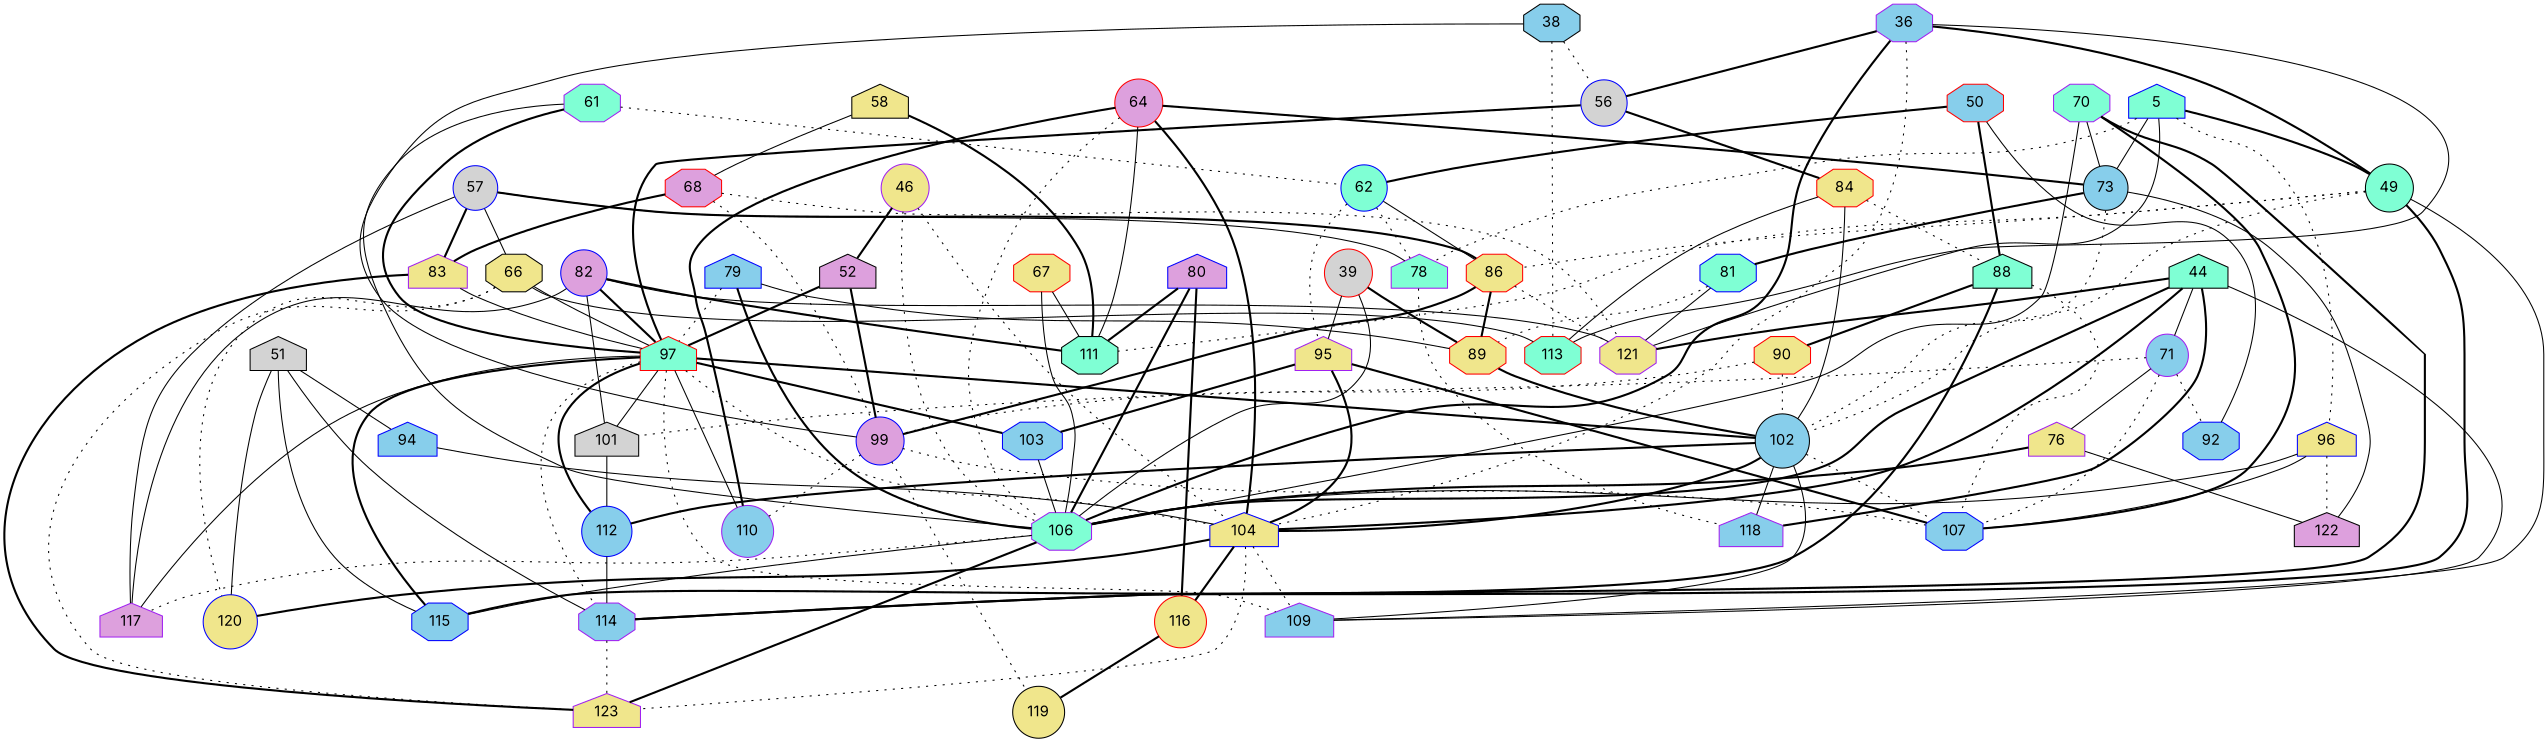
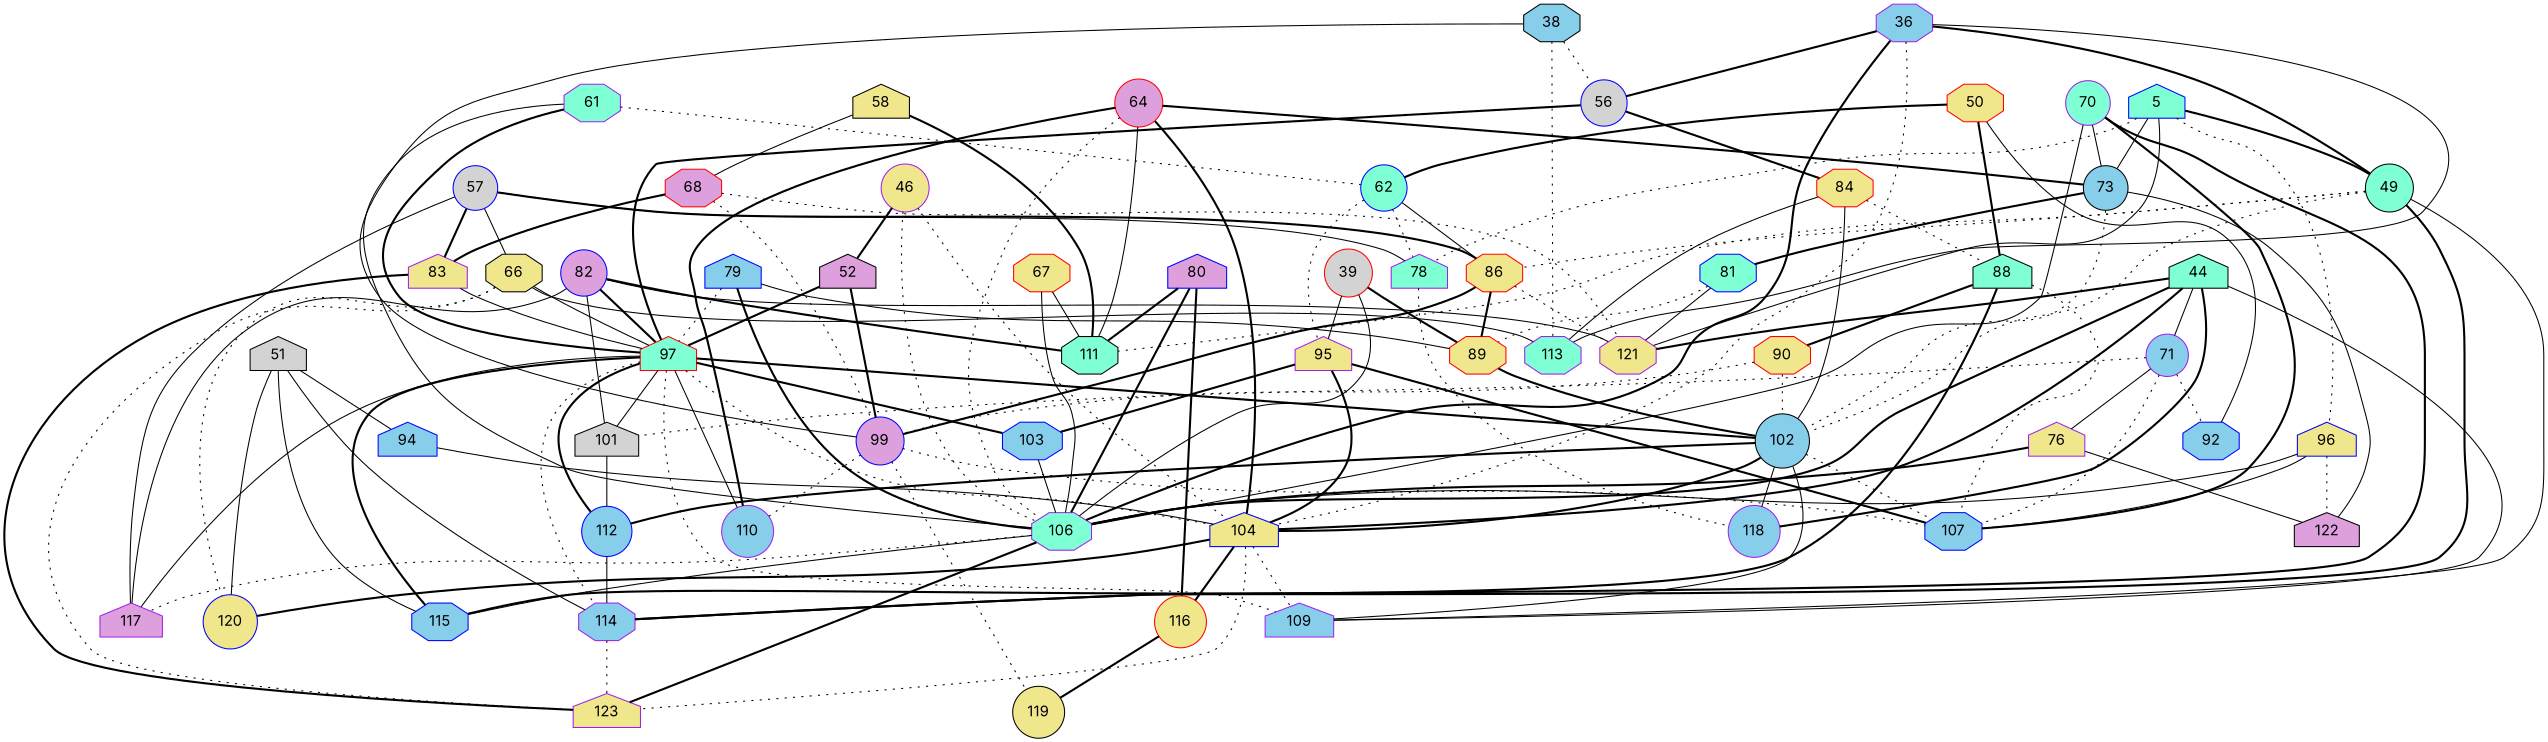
node "50": fillcolor skyblue -> khaki
node "70": shape octagon -> circle
node "113": color red -> purple
node "118": shape house -> circle
